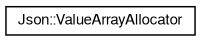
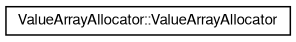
node "Json::ValueArrayAllocator": label "Json::ValueArrayAllocator" -> "ValueArrayAllocator::ValueArrayAllocator"
